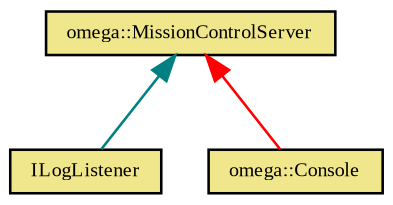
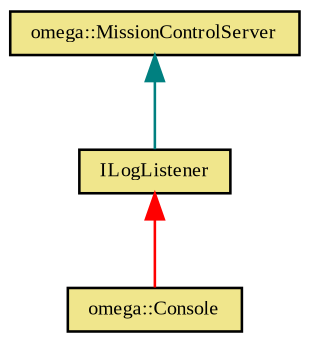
edge "omega::Console" -> "omega::MissionControlServer": now "omega::Console" -> "ILogListener"
